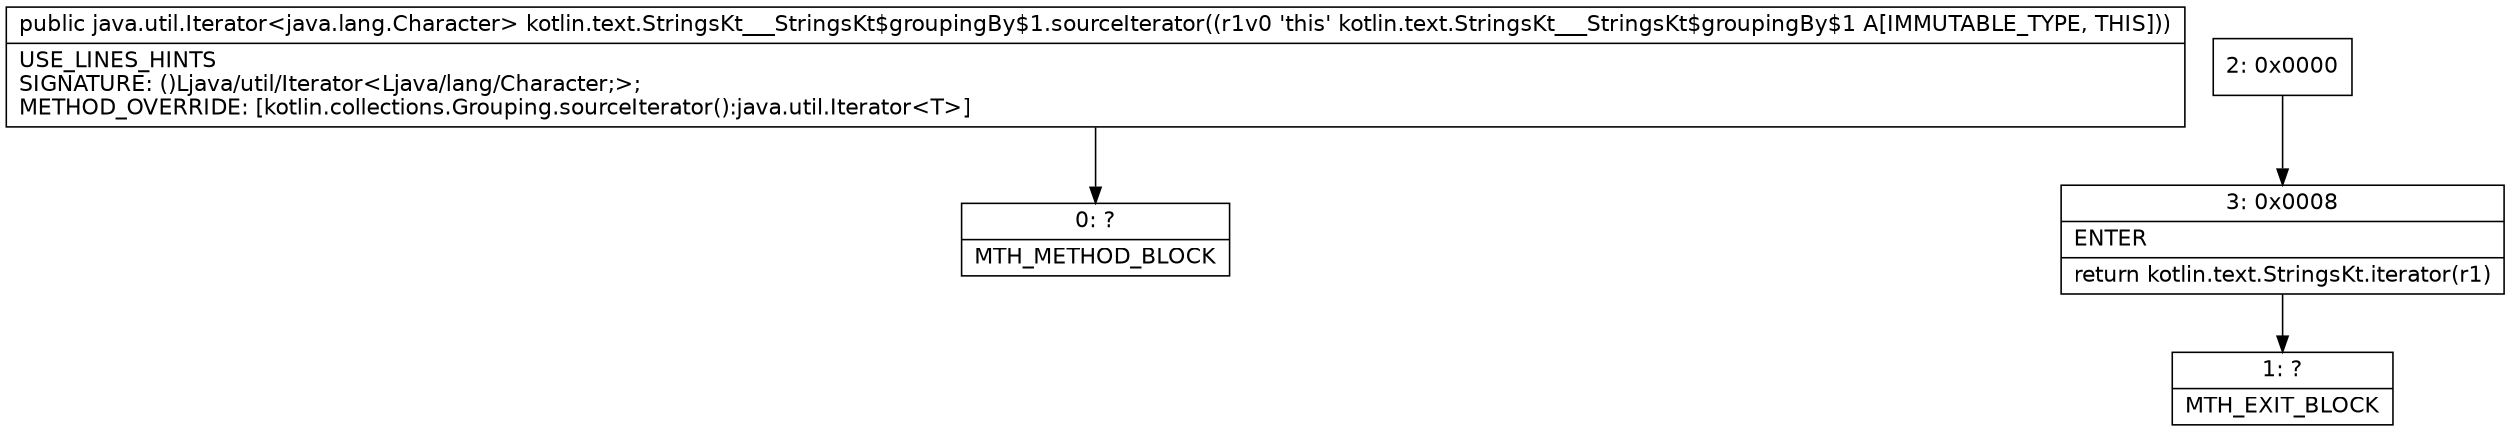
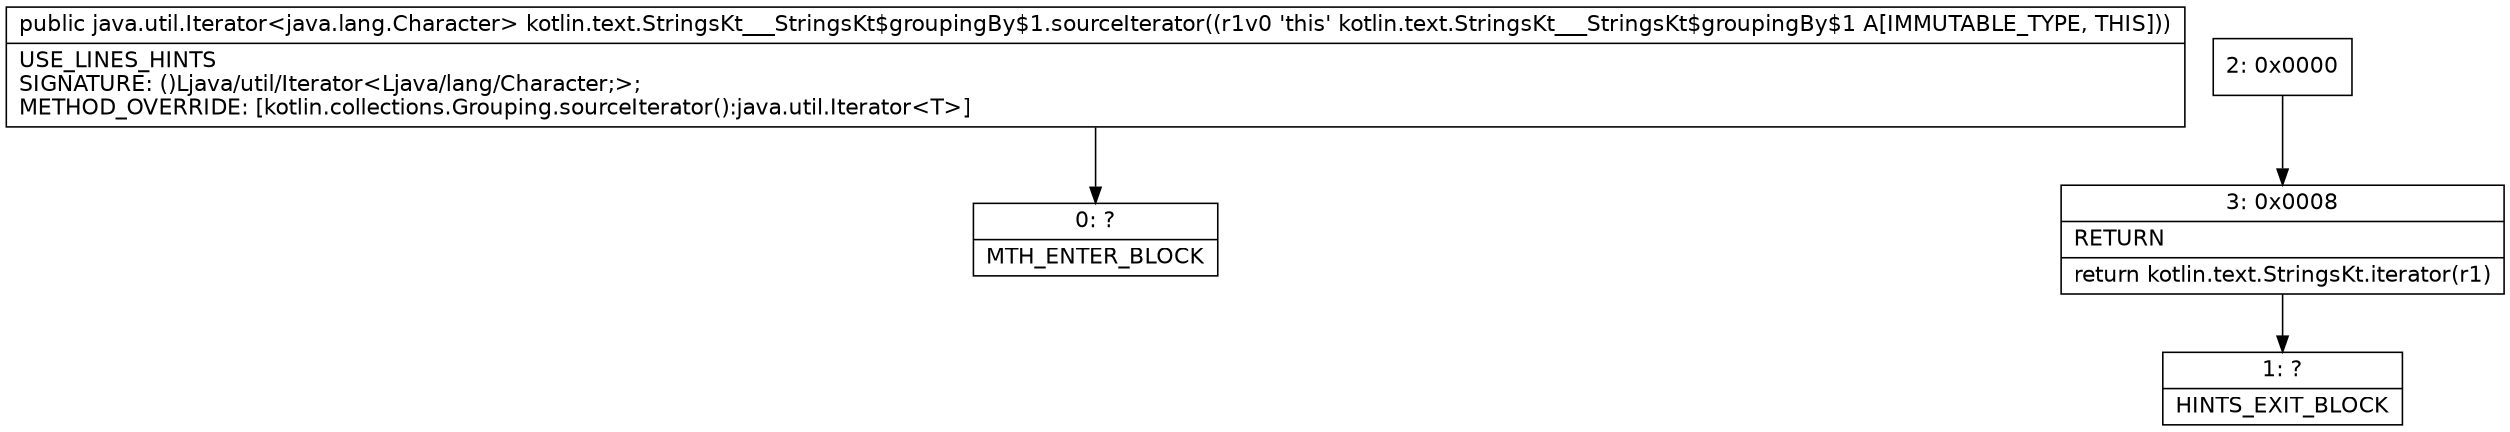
node "3: 0x0008": text "ENTER" -> "RETURN"
node "0: ?": text "MTH_METHOD_BLOCK" -> "MTH_ENTER_BLOCK"
node "1: ?": text "MTH_EXIT_BLOCK" -> "HINTS_EXIT_BLOCK"
